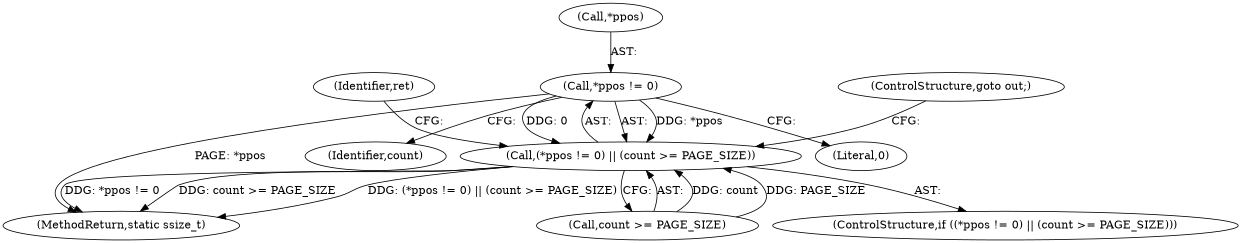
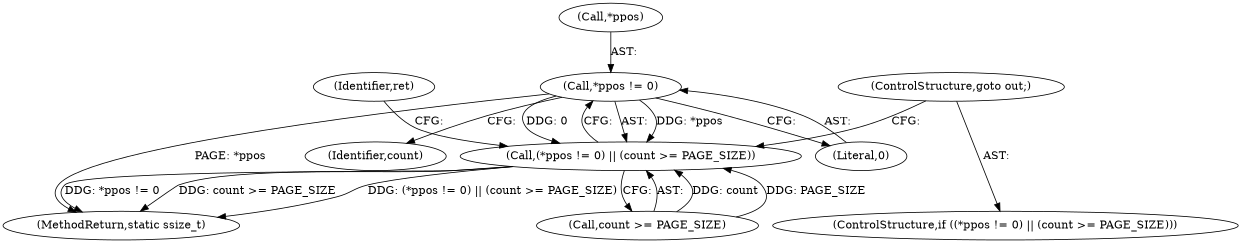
edge "(Literal,0)" -> "(Call,*ppos != 0)": added, label "AST:"
edge "(Call,(*ppos != 0) || (count >= PAGE_SIZE))" -> "(Call,*ppos != 0)": label "AST: " -> "CFG: "
edge "(Call,(*ppos != 0) || (count >= PAGE_SIZE))" -> "(ControlStructure,if ((*ppos != 0) || (count >= PAGE_SIZE)))": now "(ControlStructure,goto out;)" -> "(ControlStructure,if ((*ppos != 0) || (count >= PAGE_SIZE)))"
